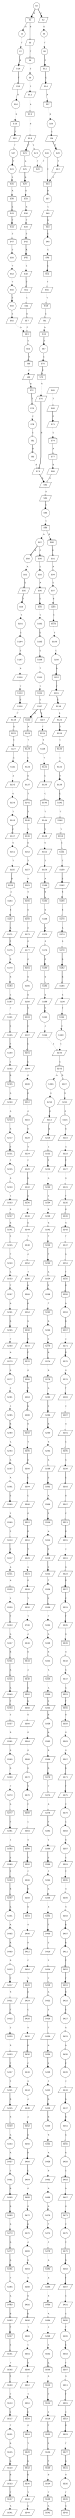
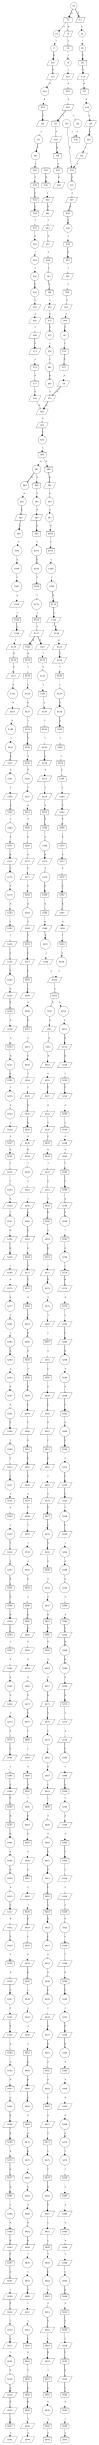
node "S39": removed
edge "S62" -> "S60": now "S62" -> "S65"
